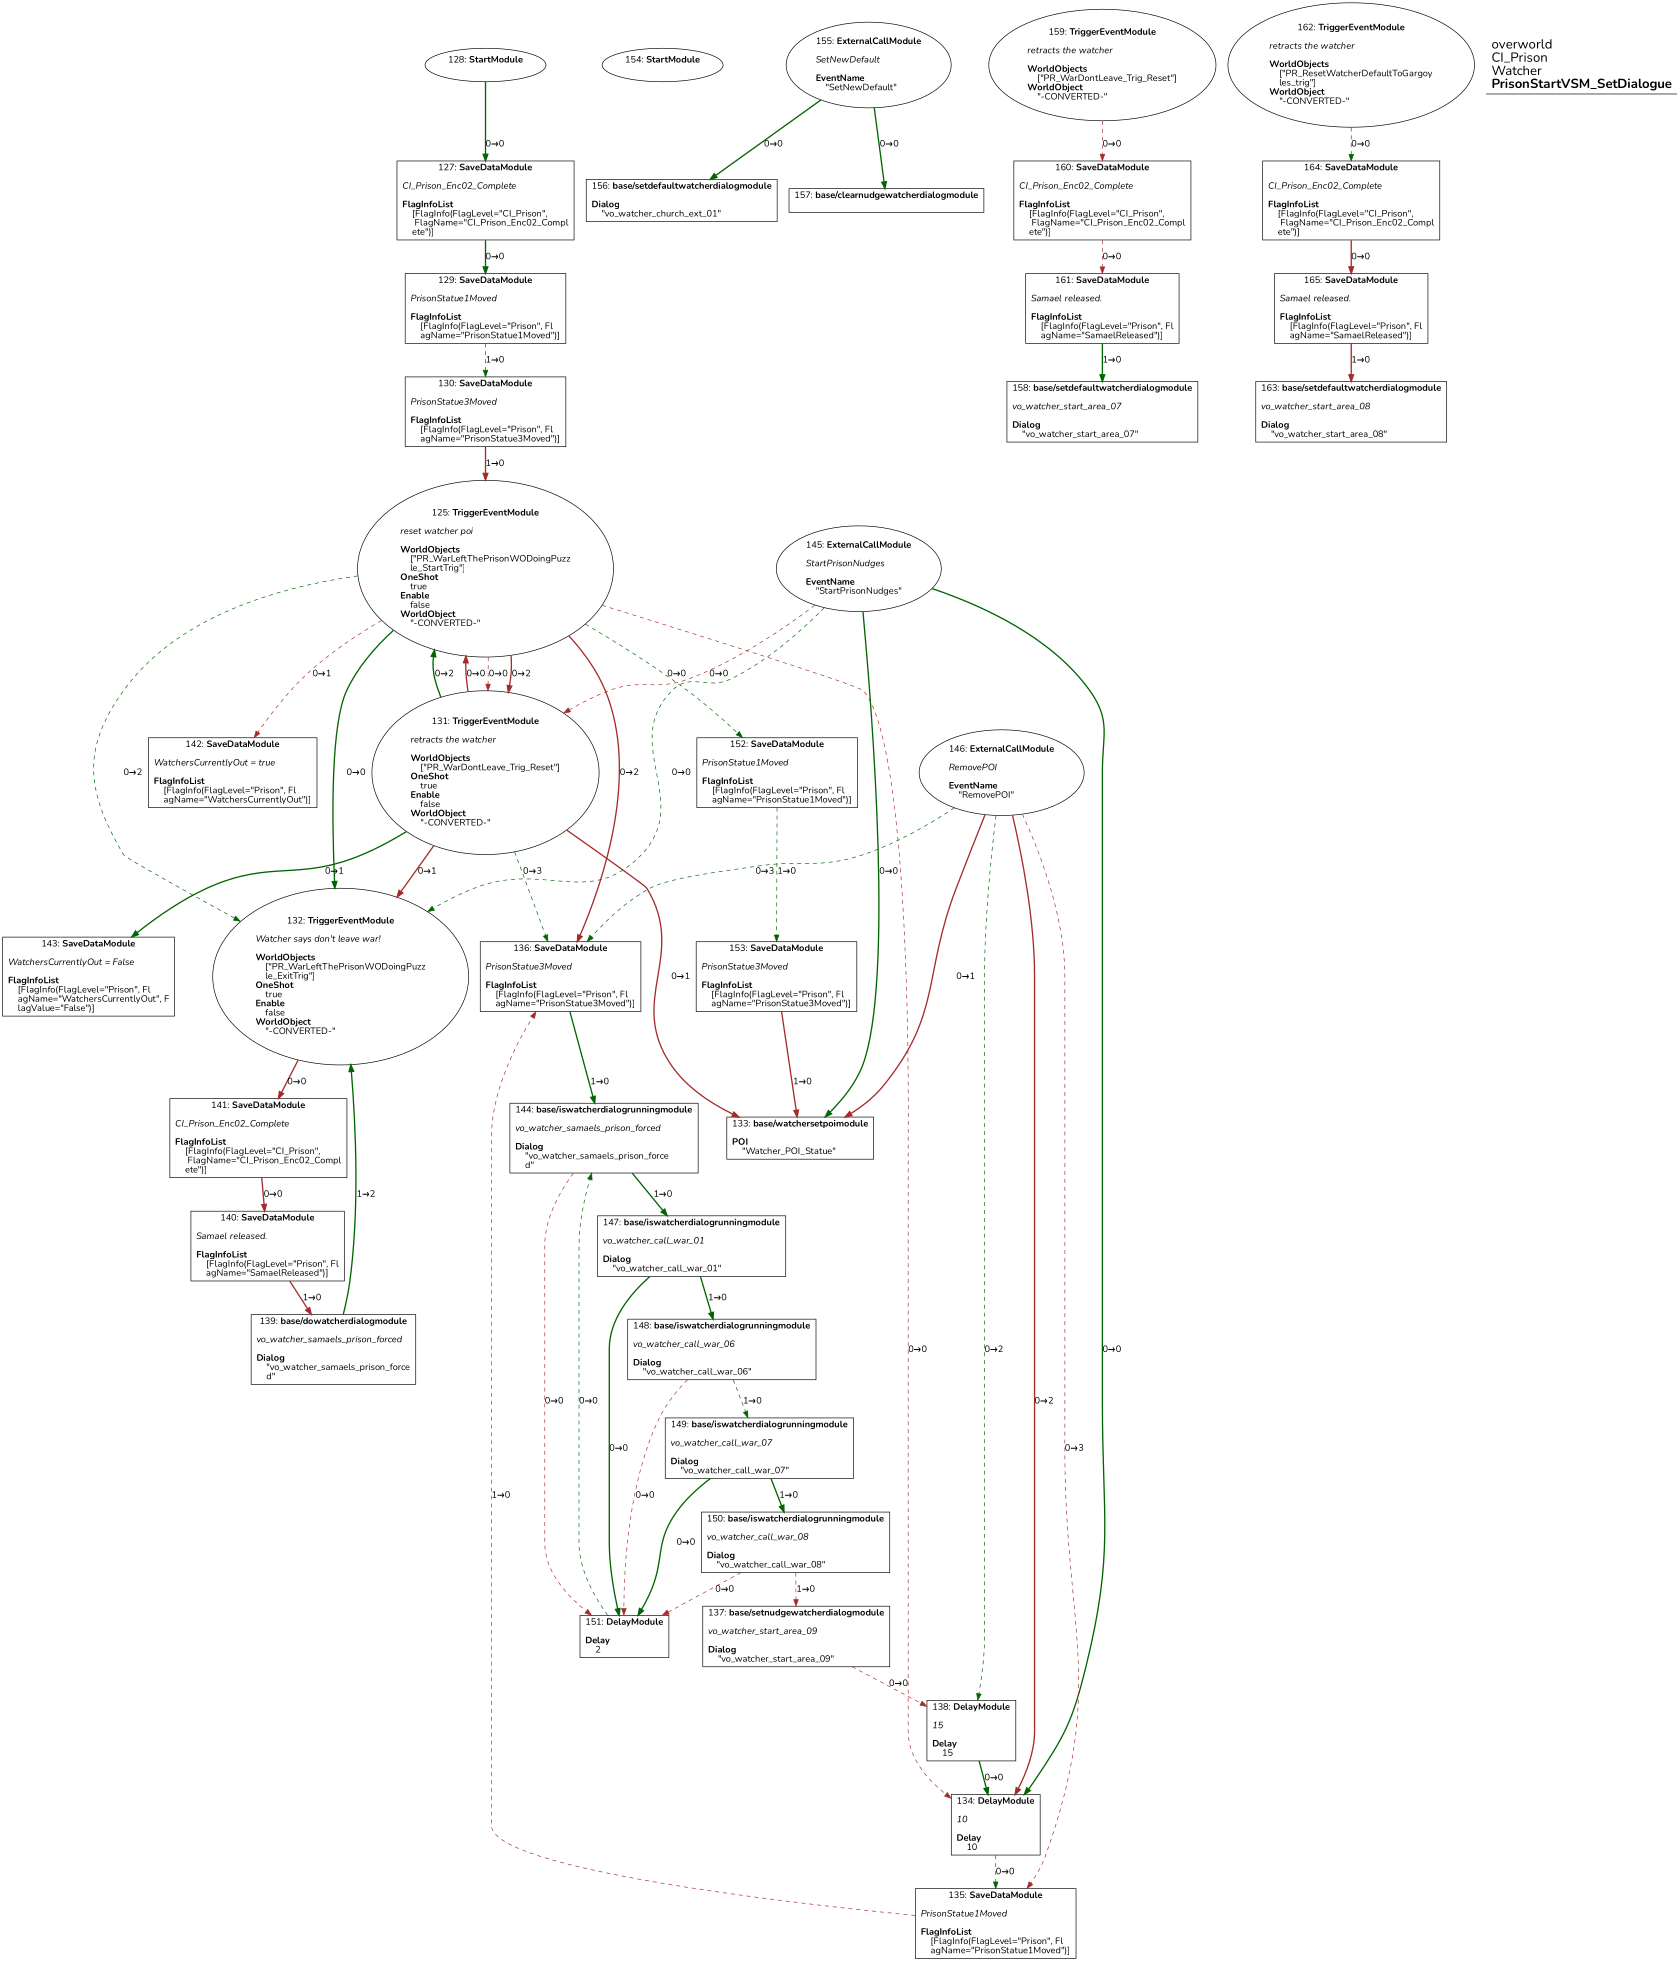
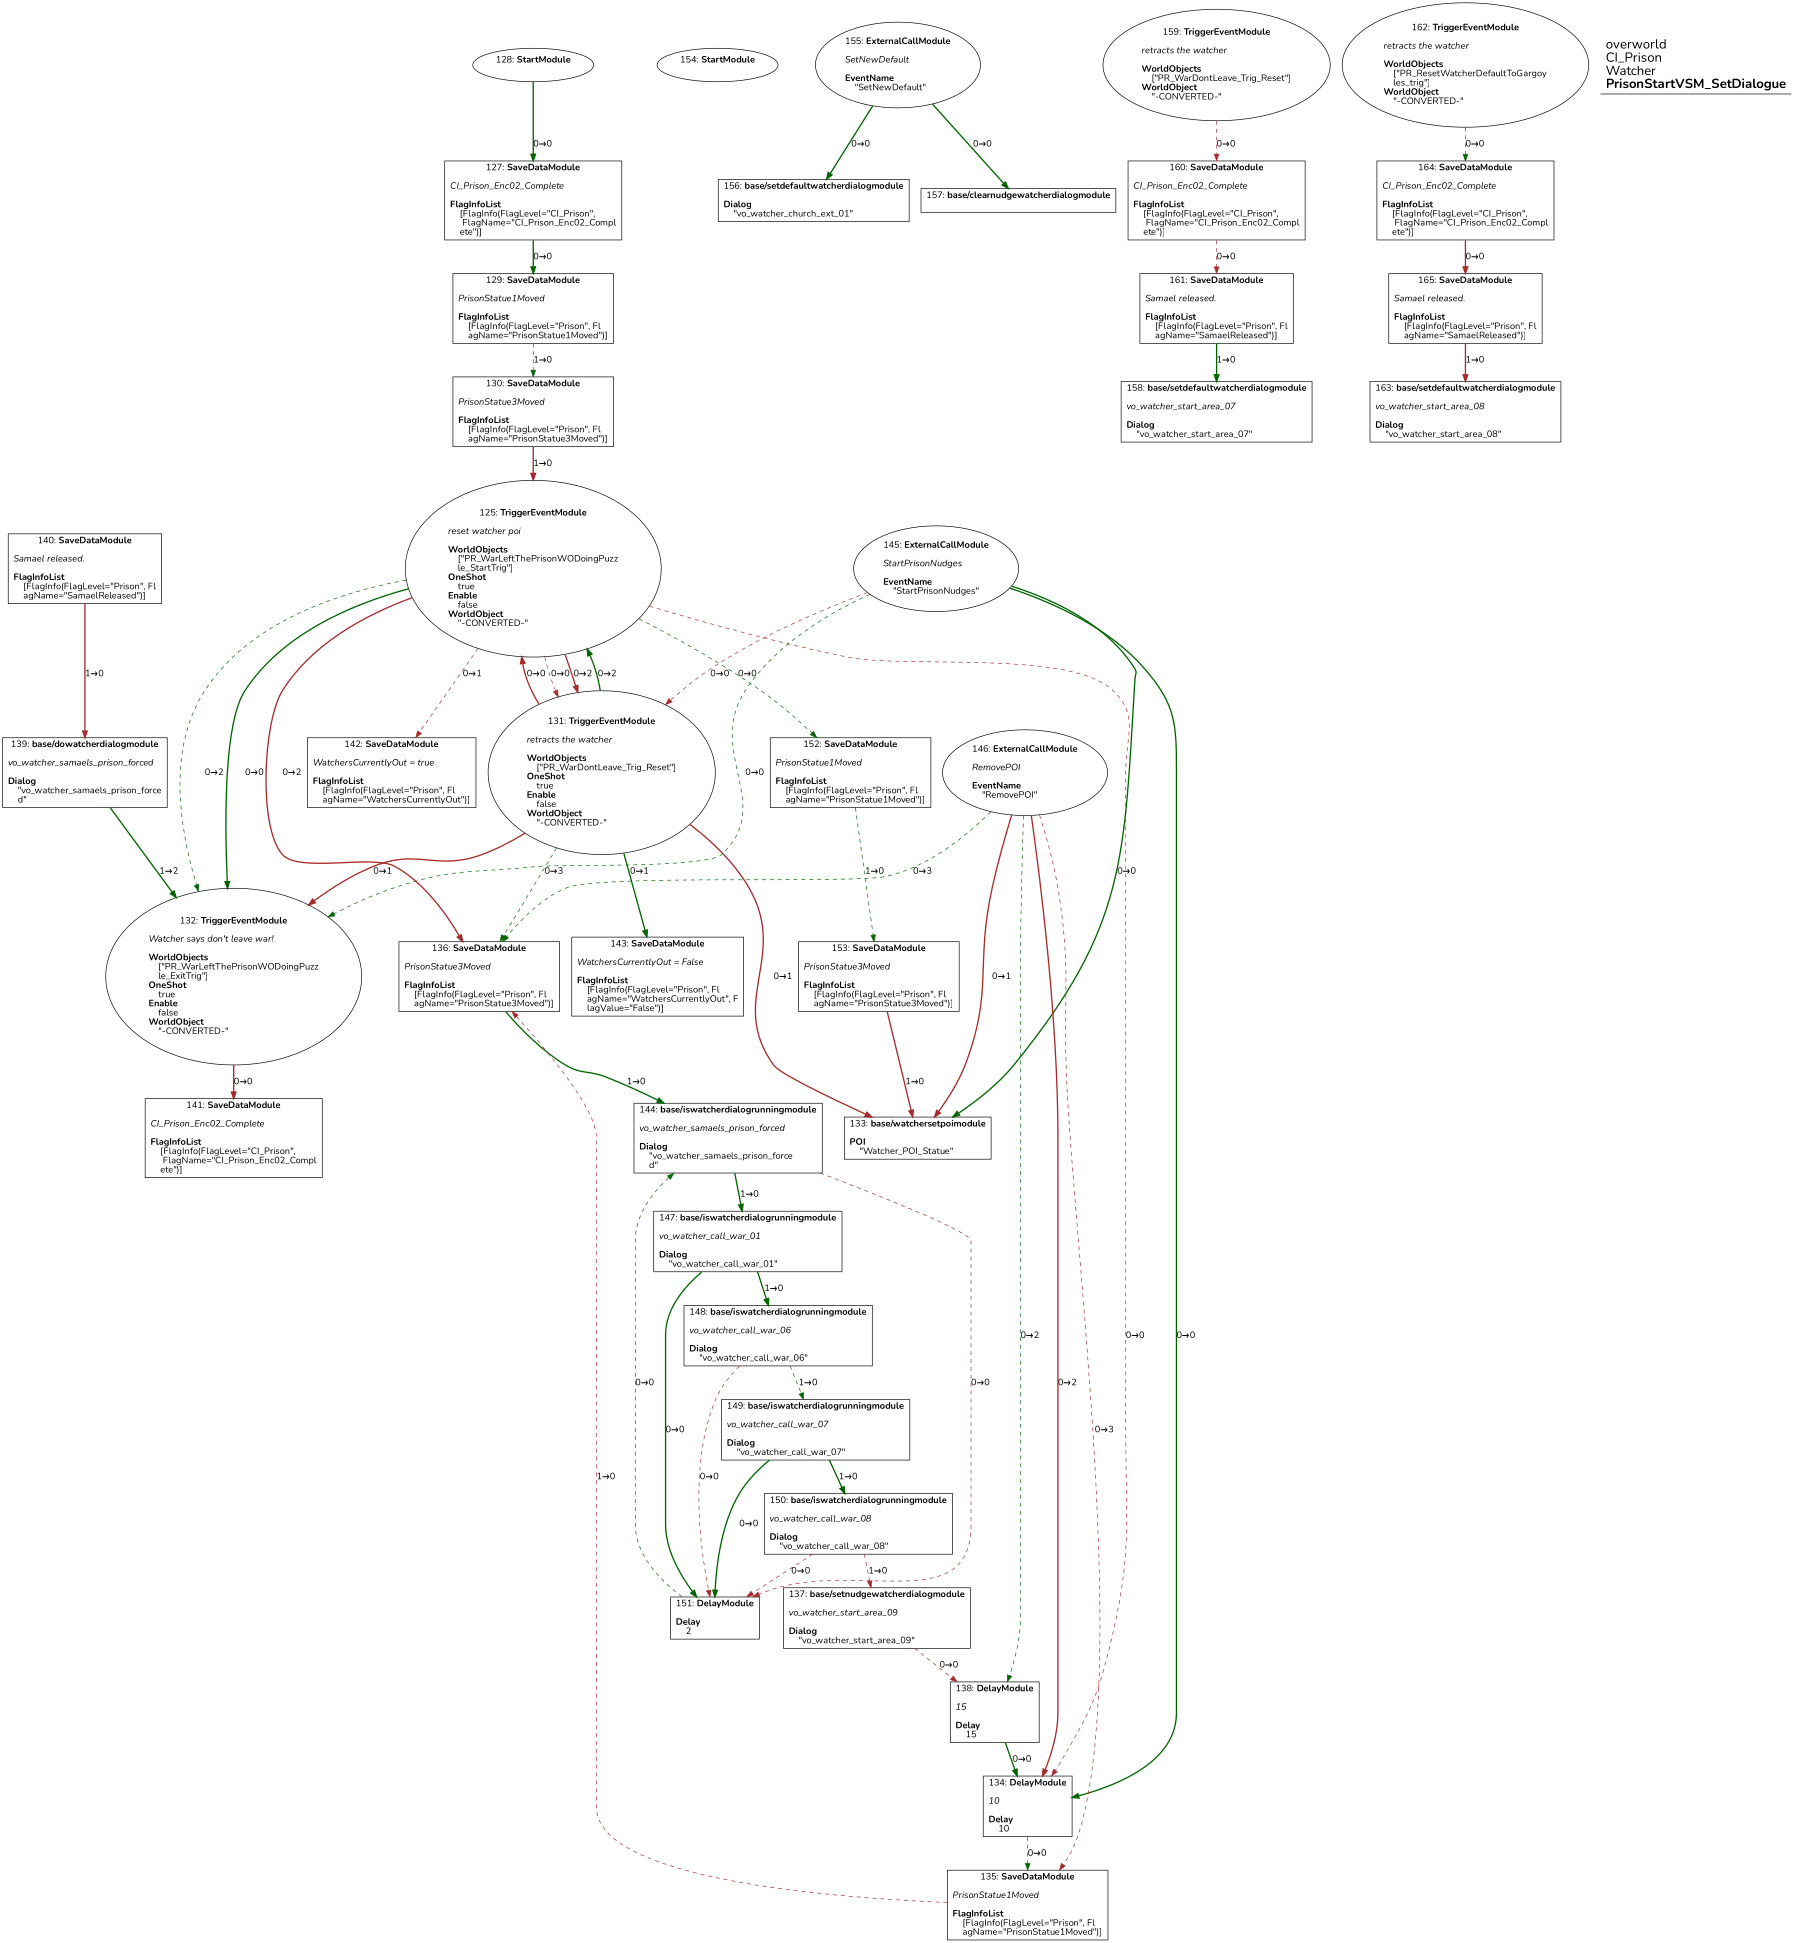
edge "141:" -> "140:": removed, label "0→0"
